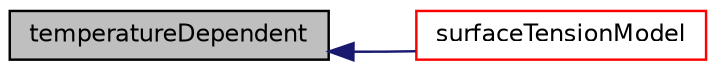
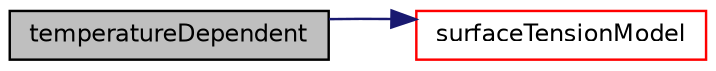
edge "surfaceTensionModel" -> "temperatureDependent": reversed
